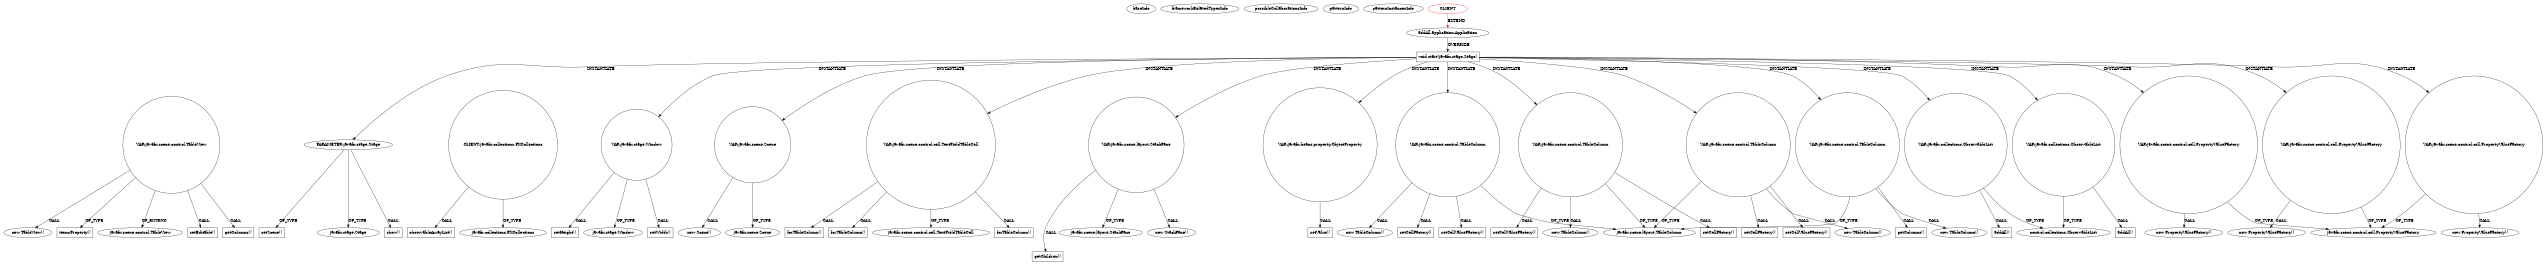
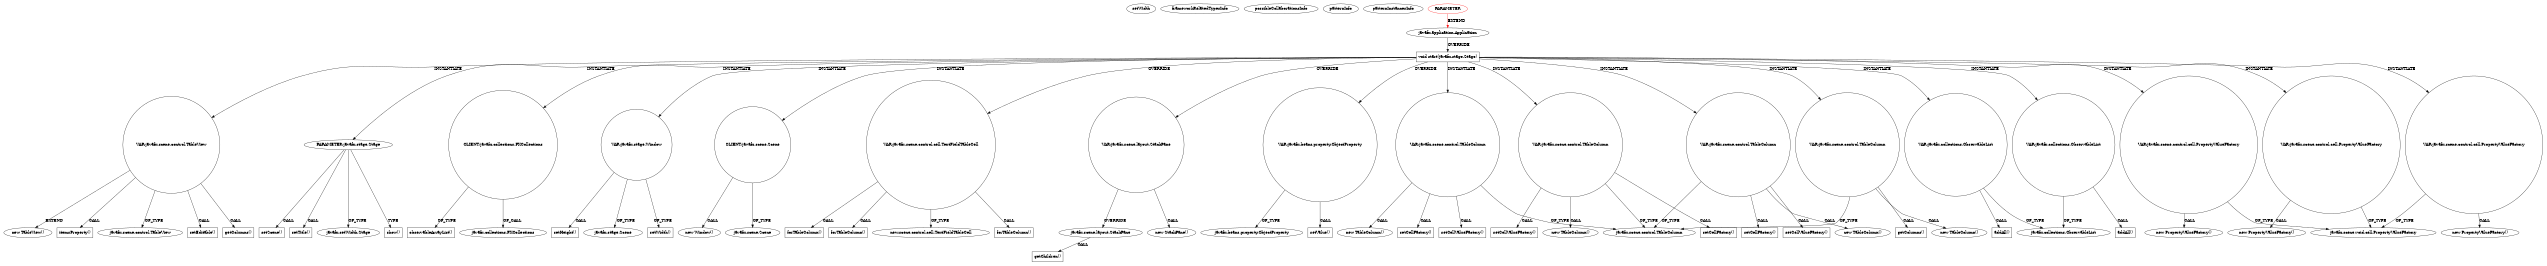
node "baseInfo": label "baseInfo" -> "setWidth"
node "CLIENT": label "CLIENT" -> "PARAMETER"
node "addAll.application.Application": label "addAll.application.Application" -> "javafx.application.Application"
edge "void start(javafx.stage.Stage)" -> "VAR:javafx.scene.control.TableView": added, label "INSTANTIATE"
edge "void start(javafx.stage.Stage)" -> "CLIENT:javafx.collections.FXCollections": added, label "INSTANTIATE"
edge "void start(javafx.stage.Stage)" -> "VAR:javafx.scene.control.cell.TextFieldTableCell": label "INSTANTIATE" -> "OVERRIDE"
edge "void start(javafx.stage.Stage)" -> "VAR:javafx.scene.layout.StackPane": label "INSTANTIATE" -> "OVERRIDE"
edge "void start(javafx.stage.Stage)" -> "VAR:javafx.beans.property.ObjectProperty": label "INSTANTIATE" -> "OVERRIDE"
node "VAR:javafx.scene.Scene": label "VAR:javafx.scene.Scene" -> "CLIENT:javafx.scene.Scene"
edge "VAR:javafx.scene.layout.StackPane" -> "getChildren()": now "javafx.scene.layout.StackPane" -> "getChildren()"
edge "VAR:javafx.scene.control.TableView" -> "new TableView()": label "CALL" -> "EXTEND"
edge "VAR:javafx.scene.control.TableView" -> "itemsProperty()": label "OF_TYPE" -> "CALL"
edge "VAR:javafx.scene.control.TableView" -> "javafx.scene.control.TableView": label "OF_EXTEND" -> "OF_TYPE"
edge "PARAMETER:javafx.stage.Stage" -> "setScene()": label "OF_TYPE" -> "CALL"
edge "PARAMETER:javafx.stage.Stage" -> "show()": label "CALL" -> "TYPE"
edge "CLIENT:javafx.collections.FXCollections" -> "observableArrayList()": label "CALL" -> "OF_TYPE"
edge "CLIENT:javafx.collections.FXCollections" -> "javafx.collections.FXCollections": label "OF_TYPE" -> "OF_CALL"
edge "VAR:javafx.stage.Window" -> "setWidth()": label "CALL" -> "OF_TYPE"
edge "VAR:javafx.scene.layout.StackPane" -> "javafx.scene.layout.StackPane": label "OF_TYPE" -> "OVERRIDE"
node "setTitle()": added
node "javafx.stage.Stage": label "javafx.stage.Stage" -> "javafx.setWidth.Stage"
node "javafx.stage.Window": label "javafx.stage.Window" -> "javafx.stage.Scene"
node "new Scene()": label "new Scene()" -> "new Window()"
node "javafx.scene.control.cell.TextFieldTableCell": label "javafx.scene.control.cell.TextFieldTableCell" -> "new.scene.control.cell.TextFieldTableCell"
node "javafx.beans.property.ObjectProperty": added
node "javafx.scene.layout.TableColumn": label "javafx.scene.layout.TableColumn" -> "javafx.scene.control.TableColumn"
node "control.collections.ObservableList": label "control.collections.ObservableList" -> "javafx.collections.ObservableList"
node "javafx.scene.control.cell.PropertyValueFactory": label "javafx.scene.control.cell.PropertyValueFactory" -> "javafx.scene.void.cell.PropertyValueFactory"
